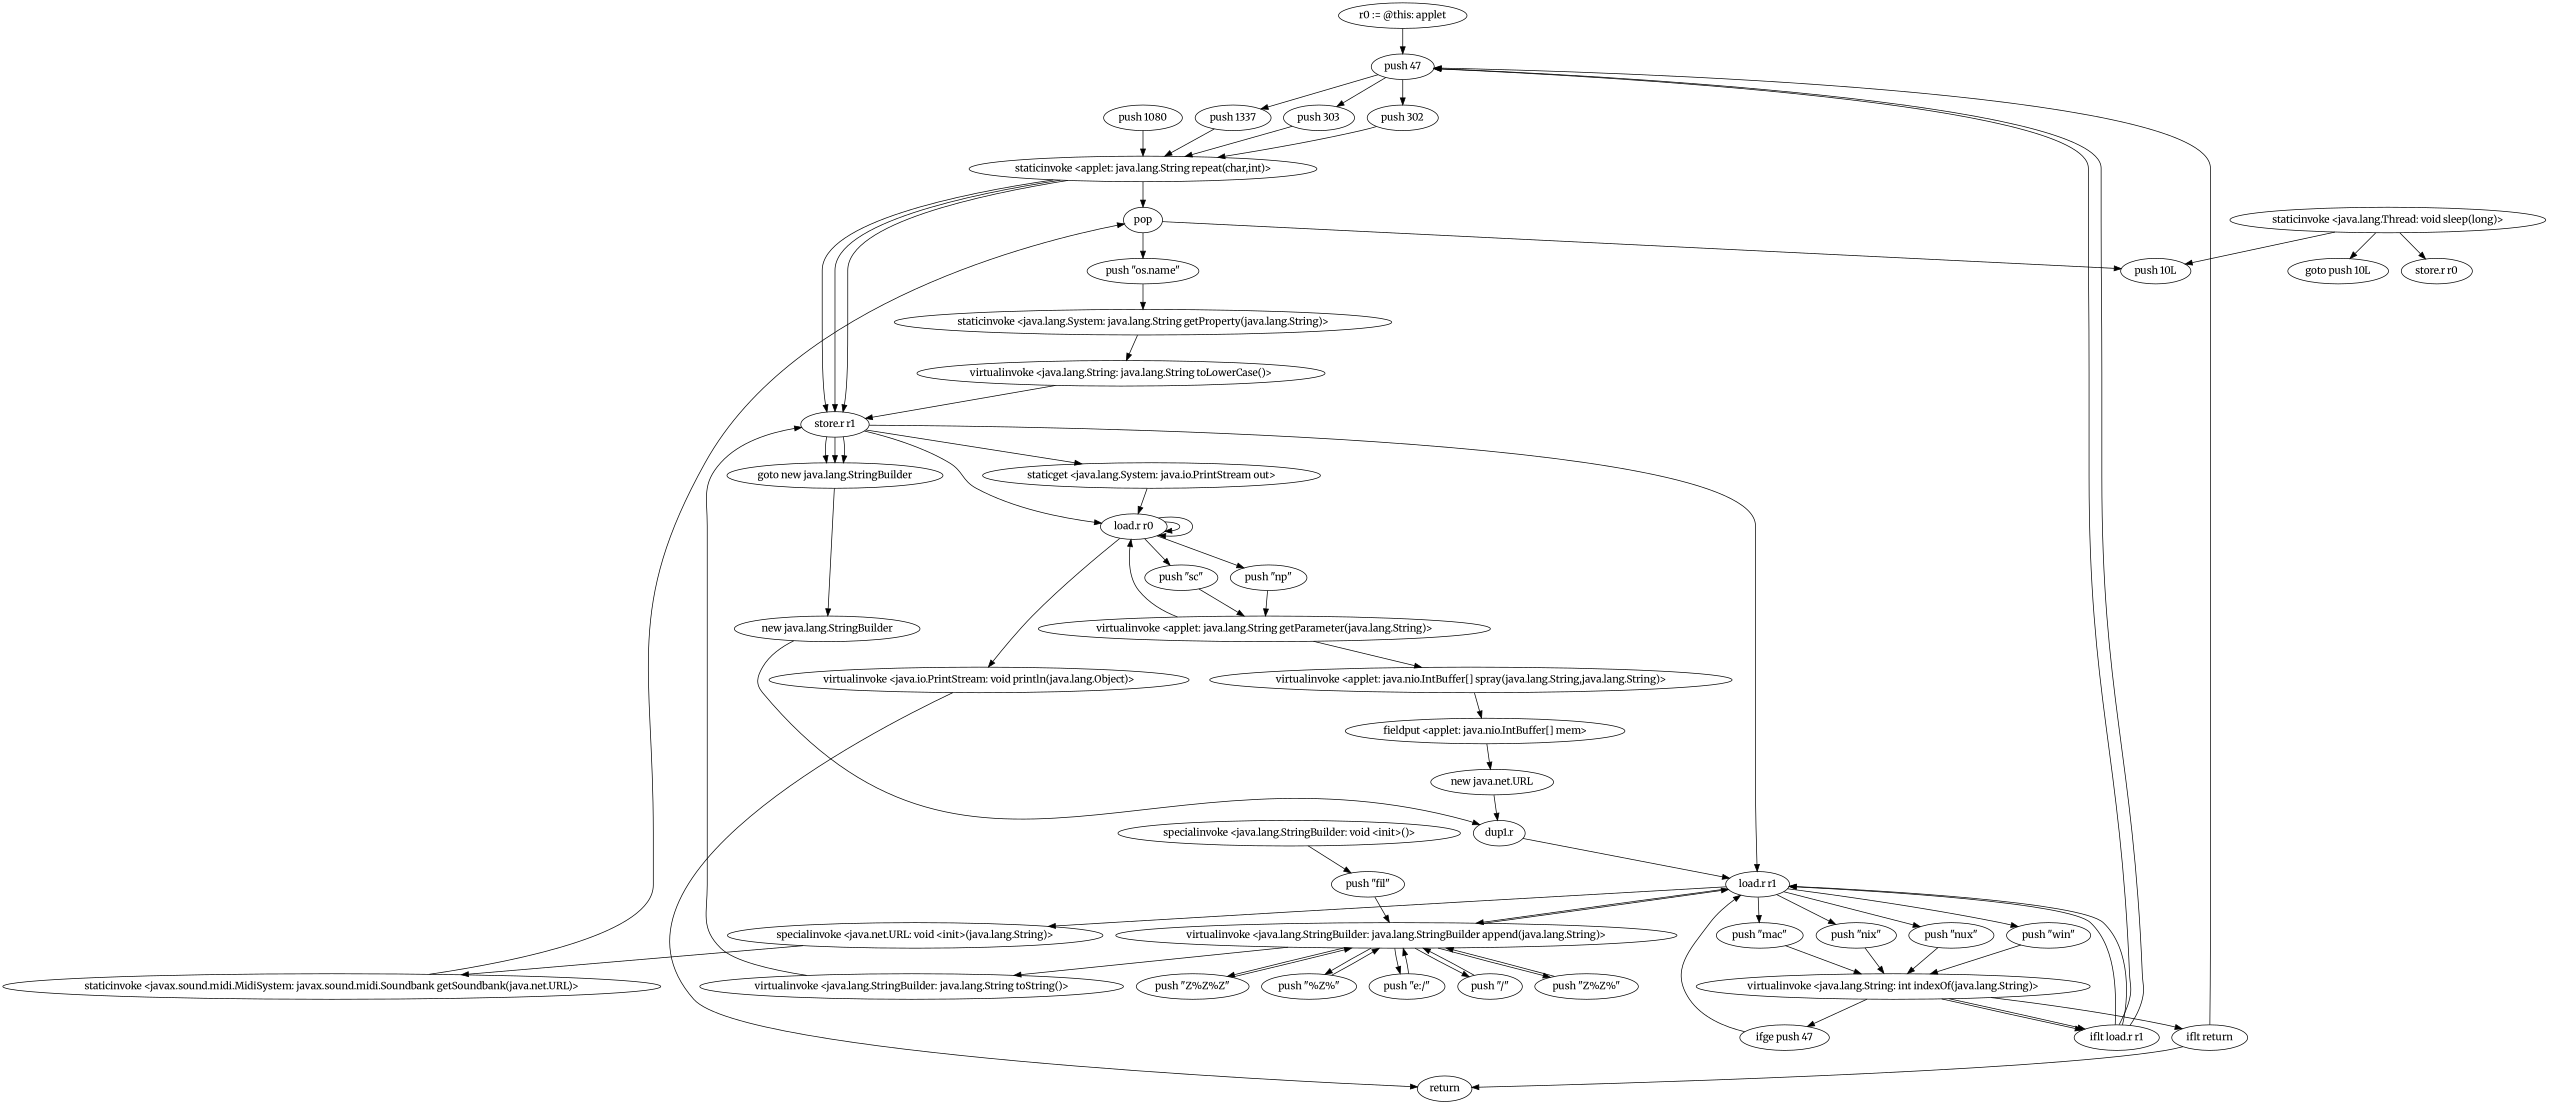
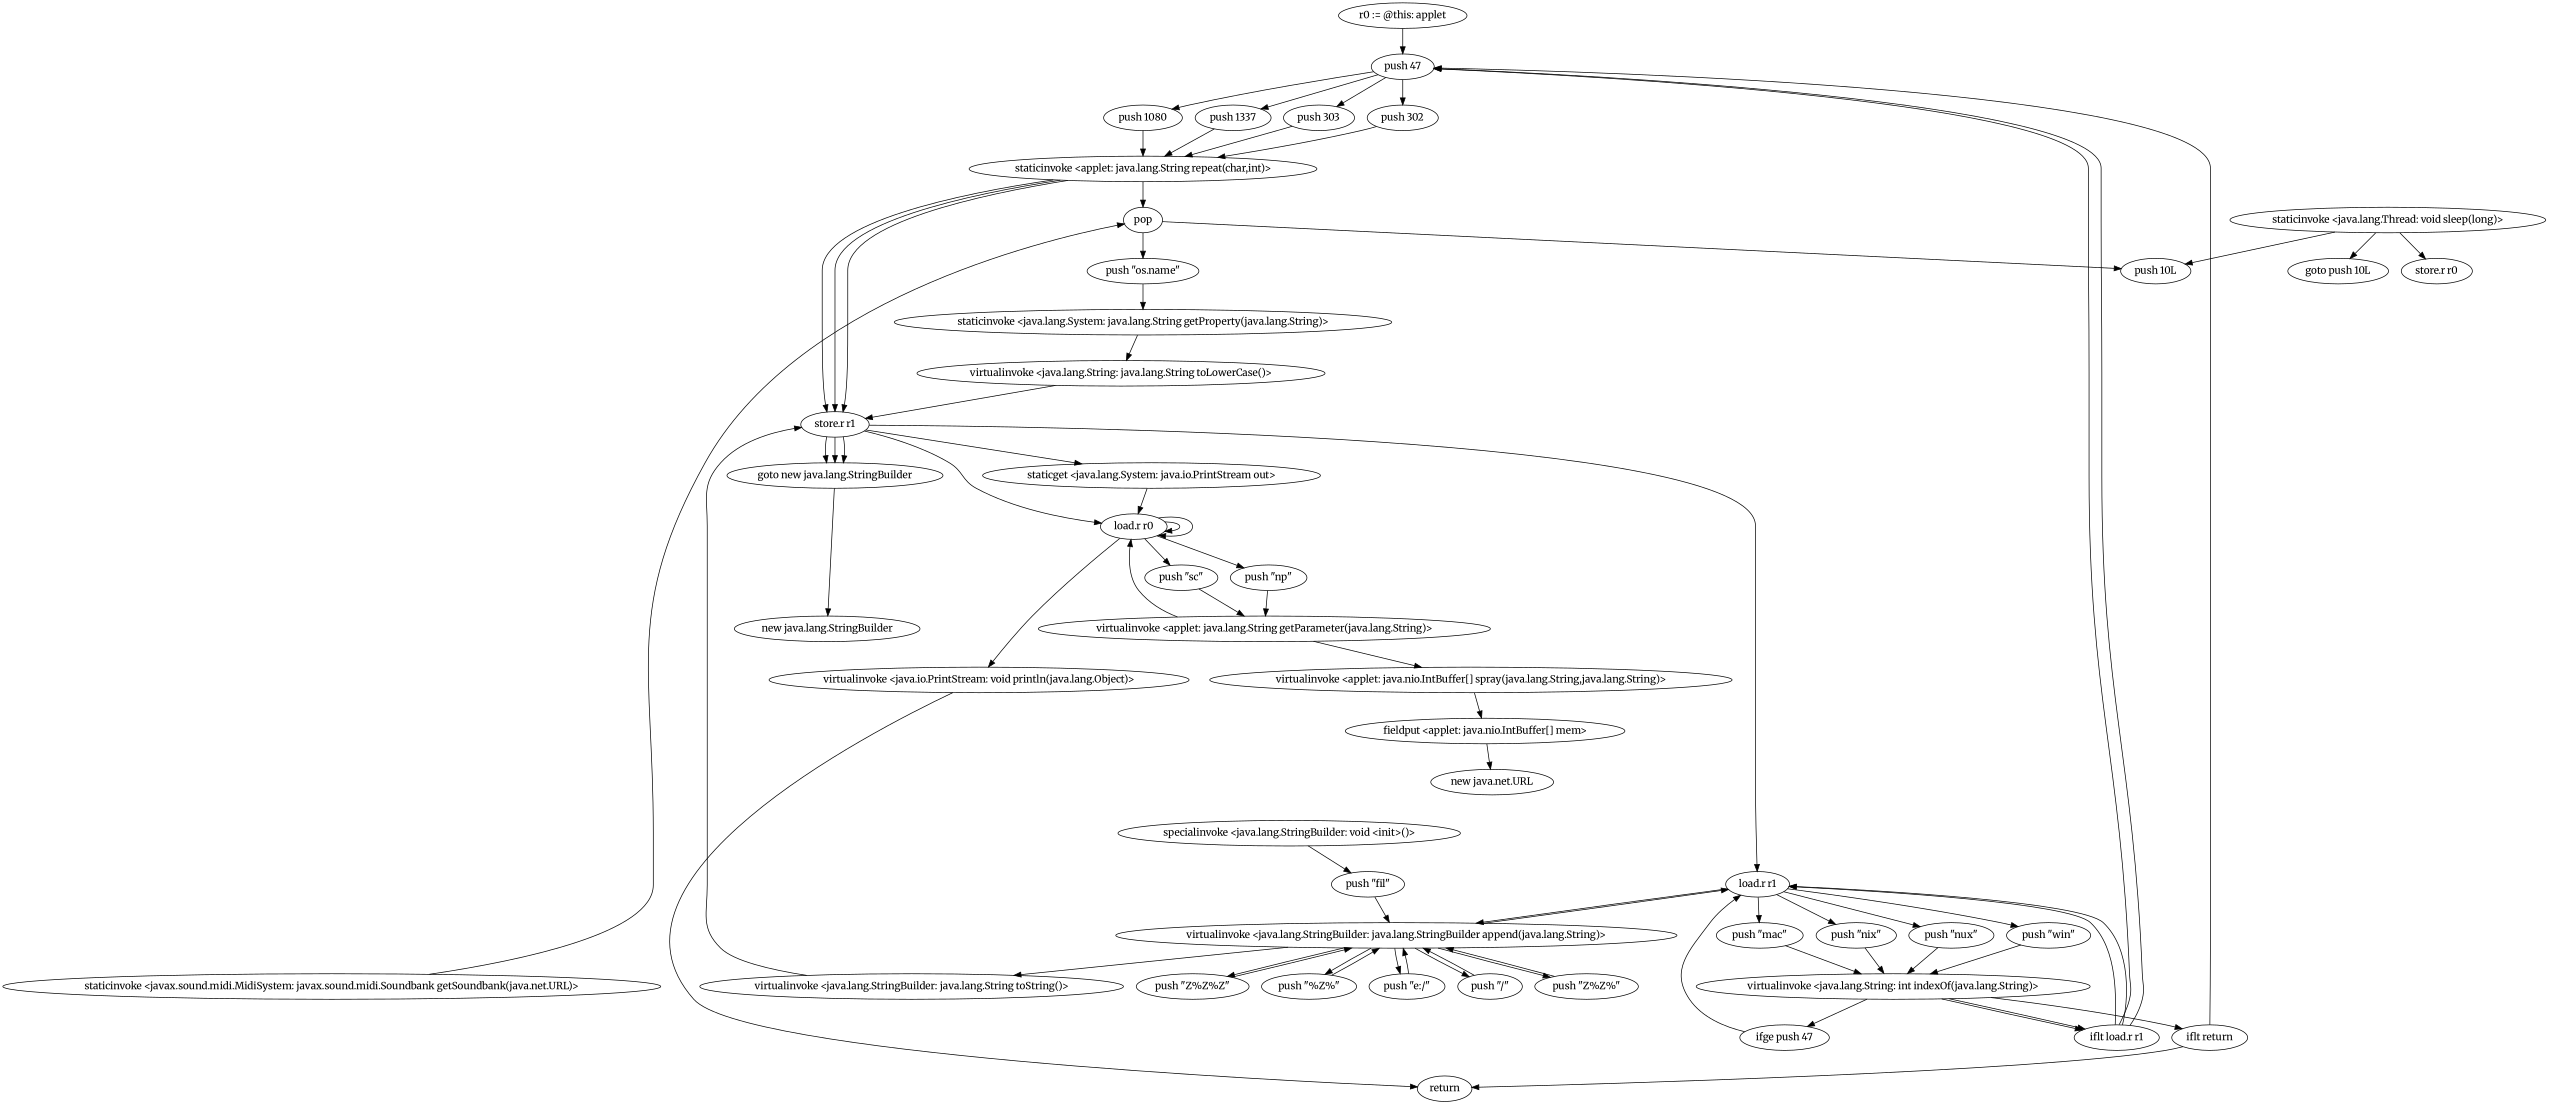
edge "push 47" -> "push 1080": added
node "dup1.r": removed
node "specialinvoke <java.net.URL: void <init>(java.lang.String)>": removed
